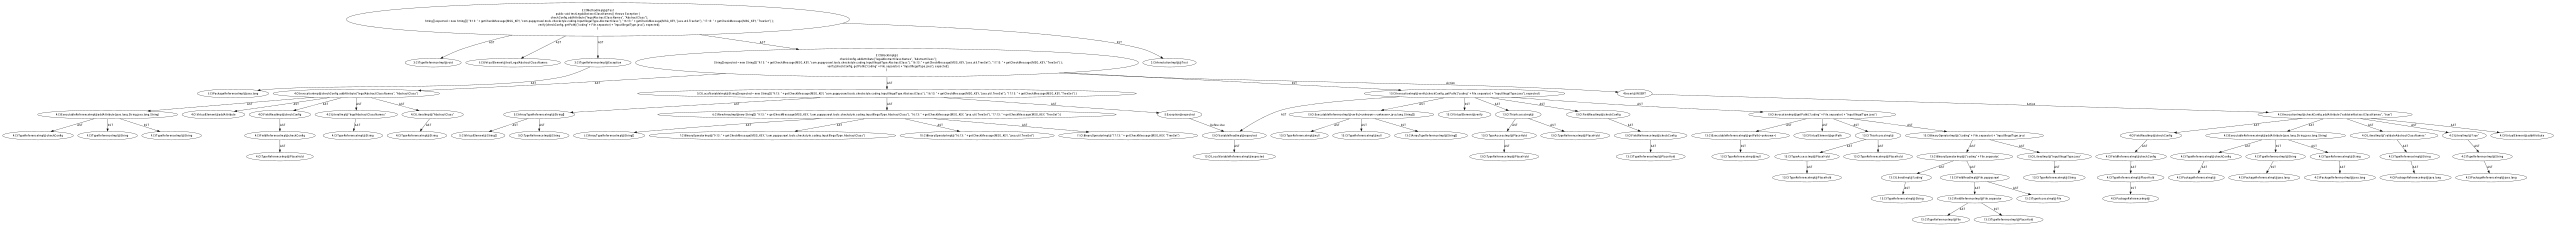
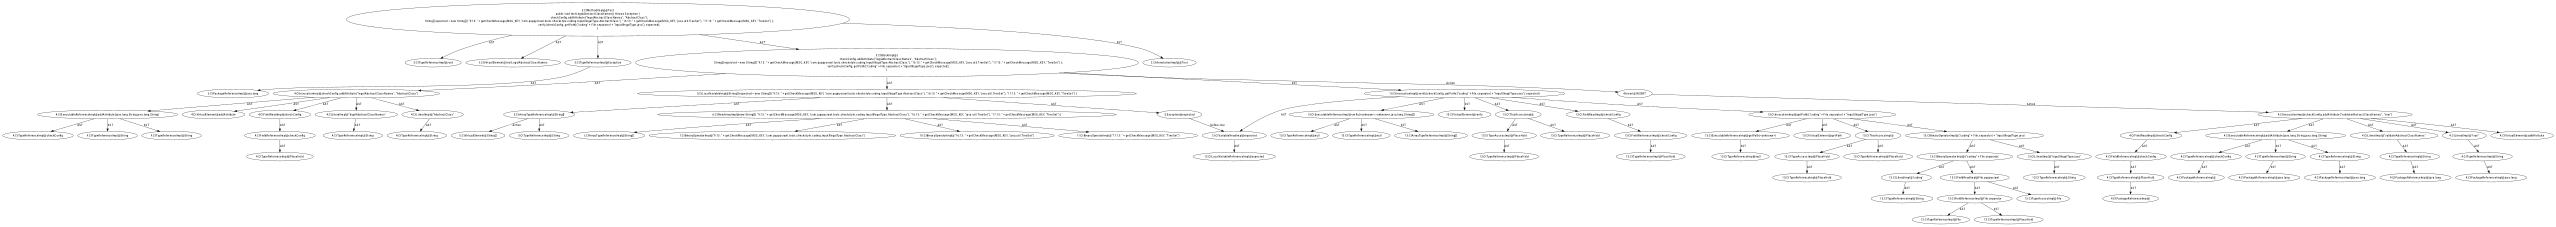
edge "5:CtArrayTypeReferenceImpl@String[]" -> "5:CtVirtualElement@String[]": label "AST" -> "Action"
